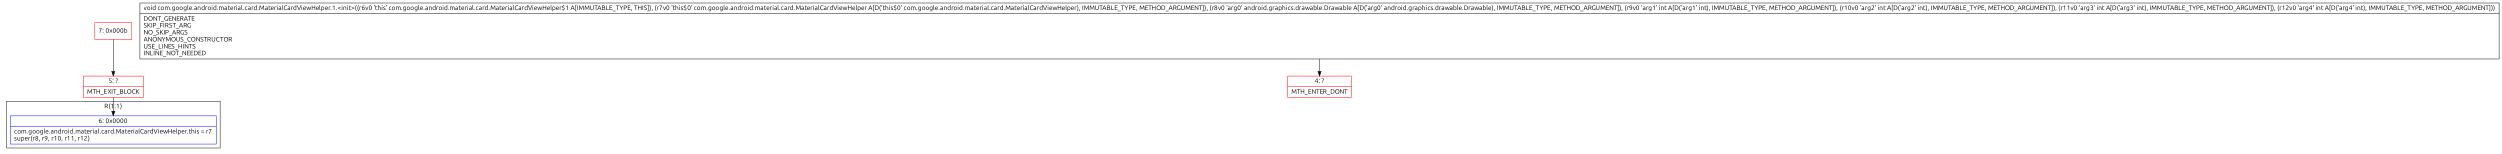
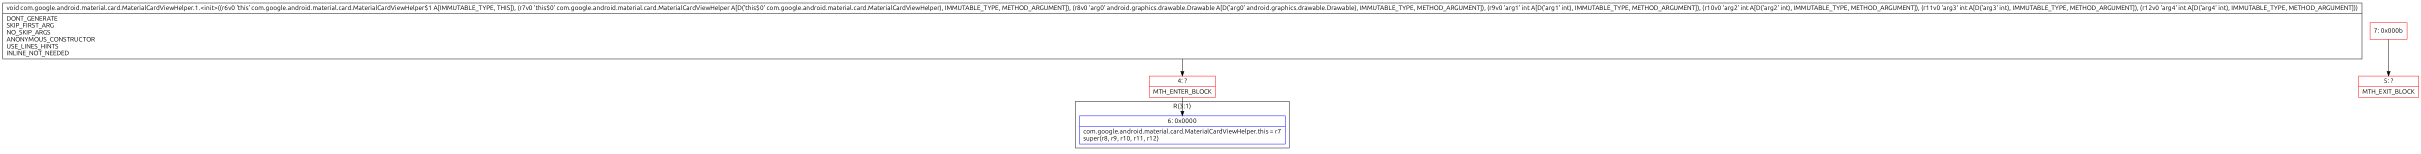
node "4: ?": text "MTH_ENTER_DONT" -> "MTH_ENTER_BLOCK"
edge "5: ?" -> "6: 0x0000": now "4: ?" -> "6: 0x0000"
cluster "R(1:1)": label "R(1:1)" -> "R(3:1)"
